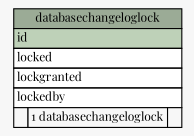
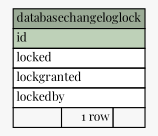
node "databasechangeloglock": text "1 databasechangeloglock" -> "1 row"
